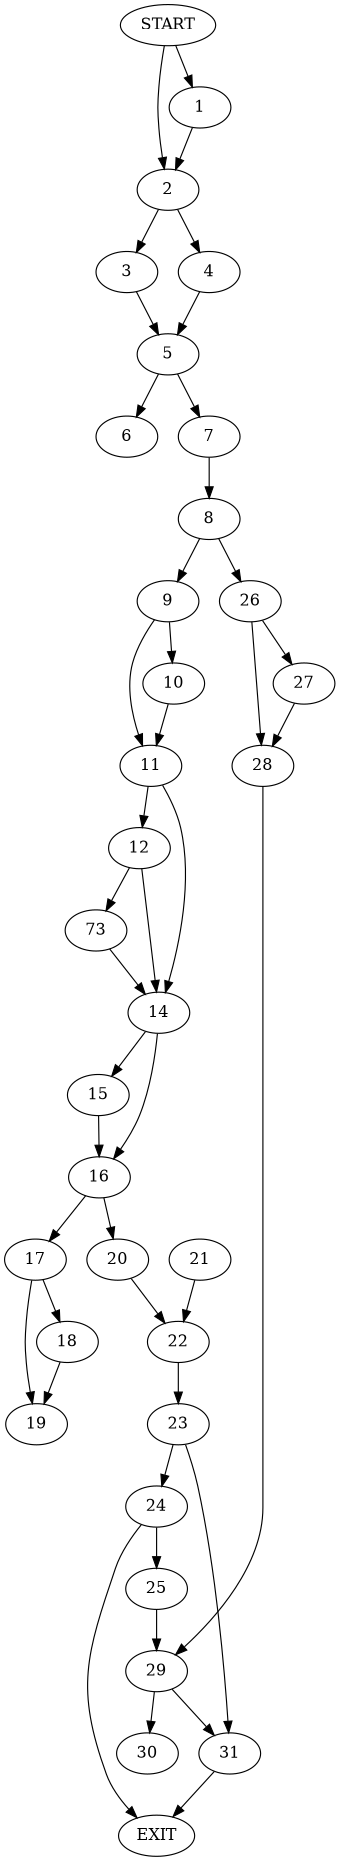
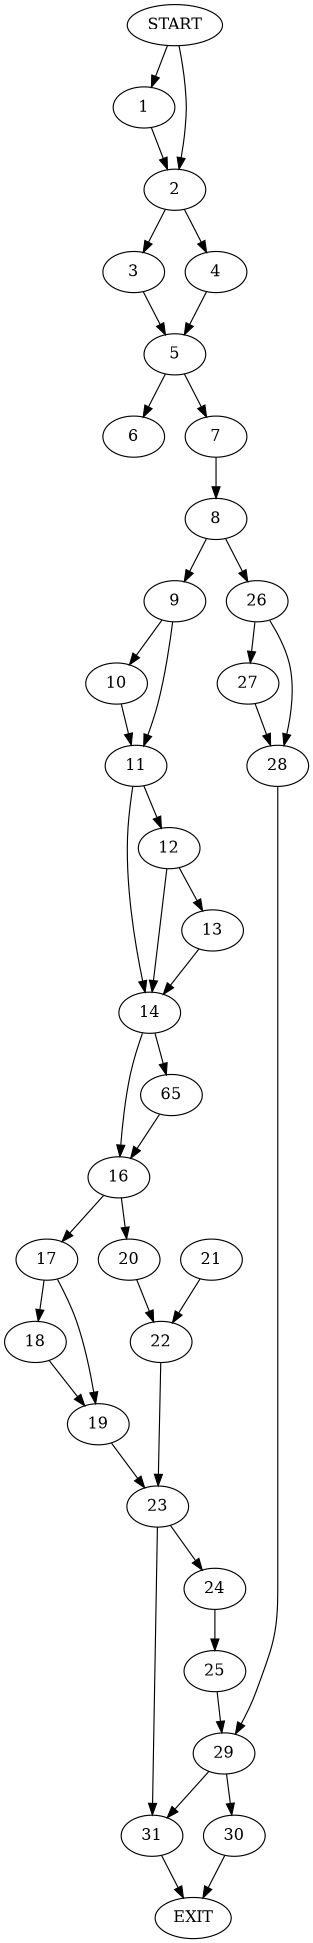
node "73": label "73" -> "13"
node "15": label "15" -> "65"
edge "19" -> "23": added
edge "24" -> "EXIT": now "30" -> "EXIT"
